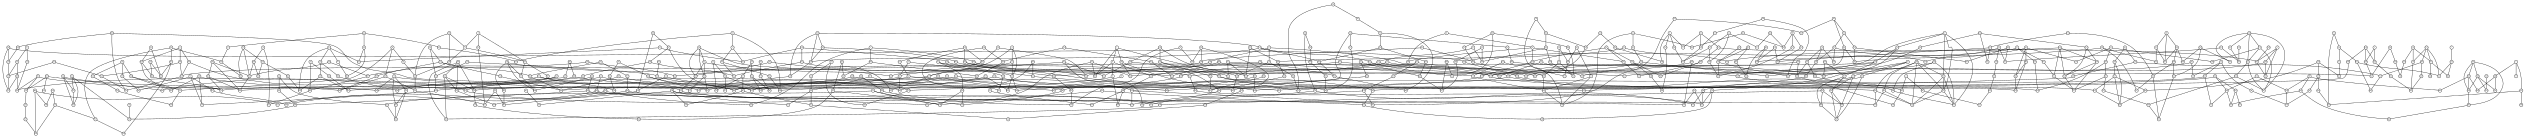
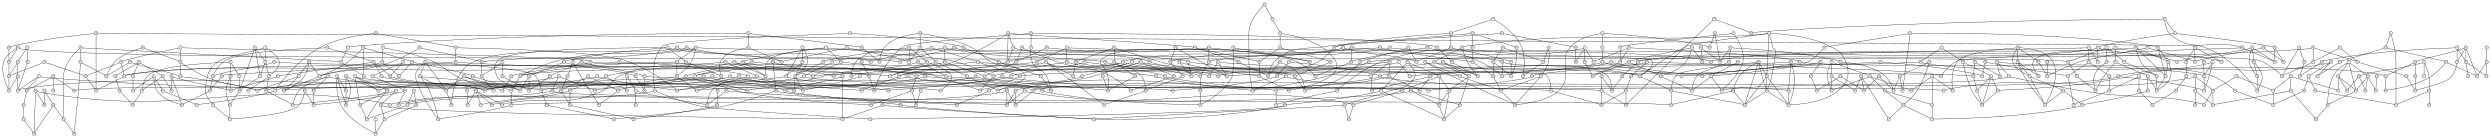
node "507": added
